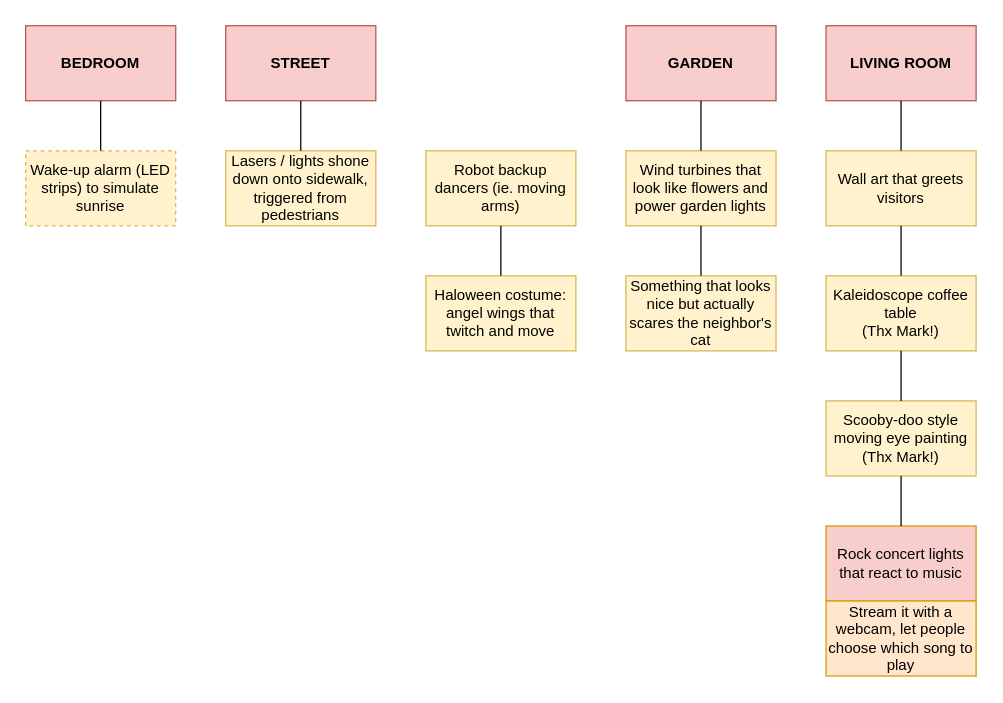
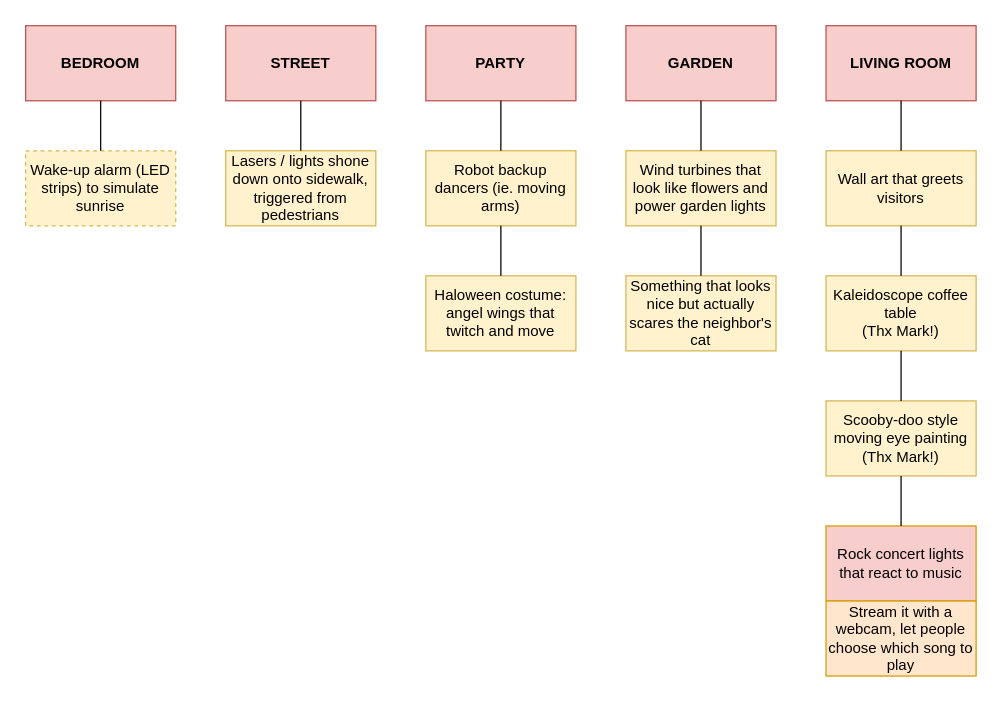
node "PARTY": added
edge "PARTY" -- "Robot backup dancers (ie. moving arms)": added
